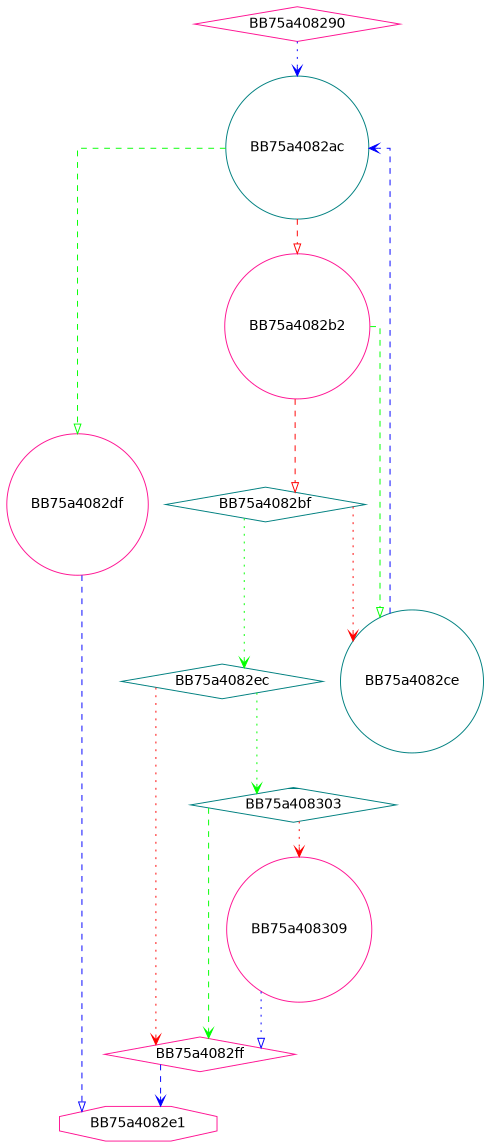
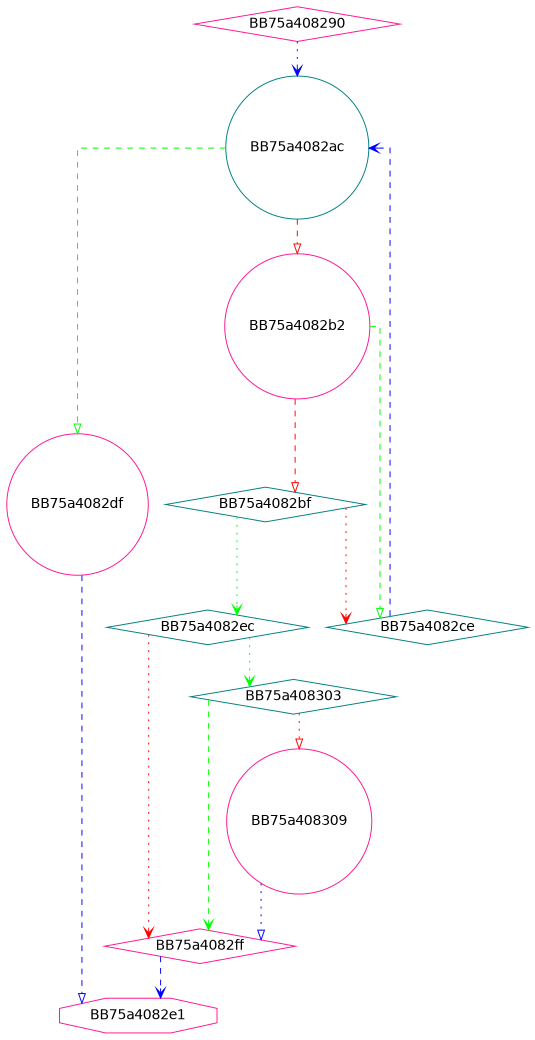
node "BB75a4082ce": shape circle -> diamond
edge "BB75a408303" -> "BB75a408309": arrowhead vee -> onormal
